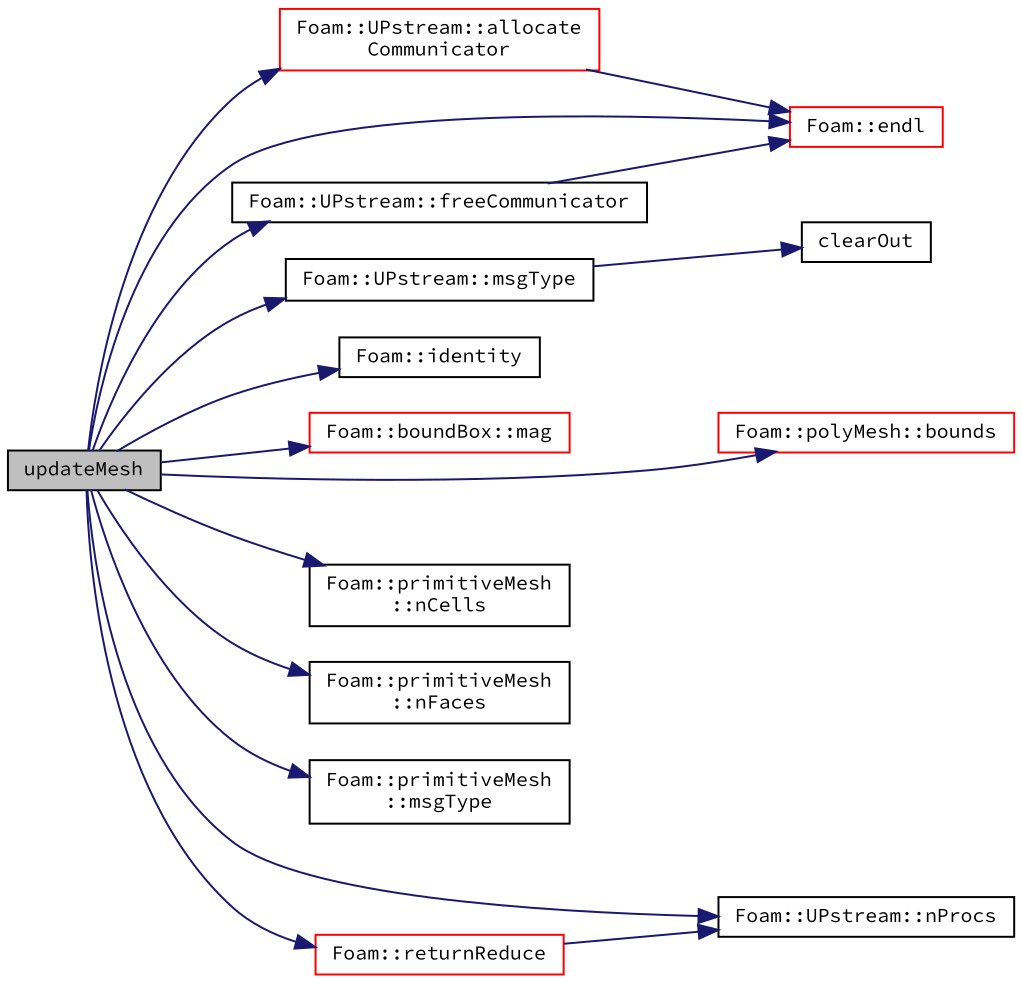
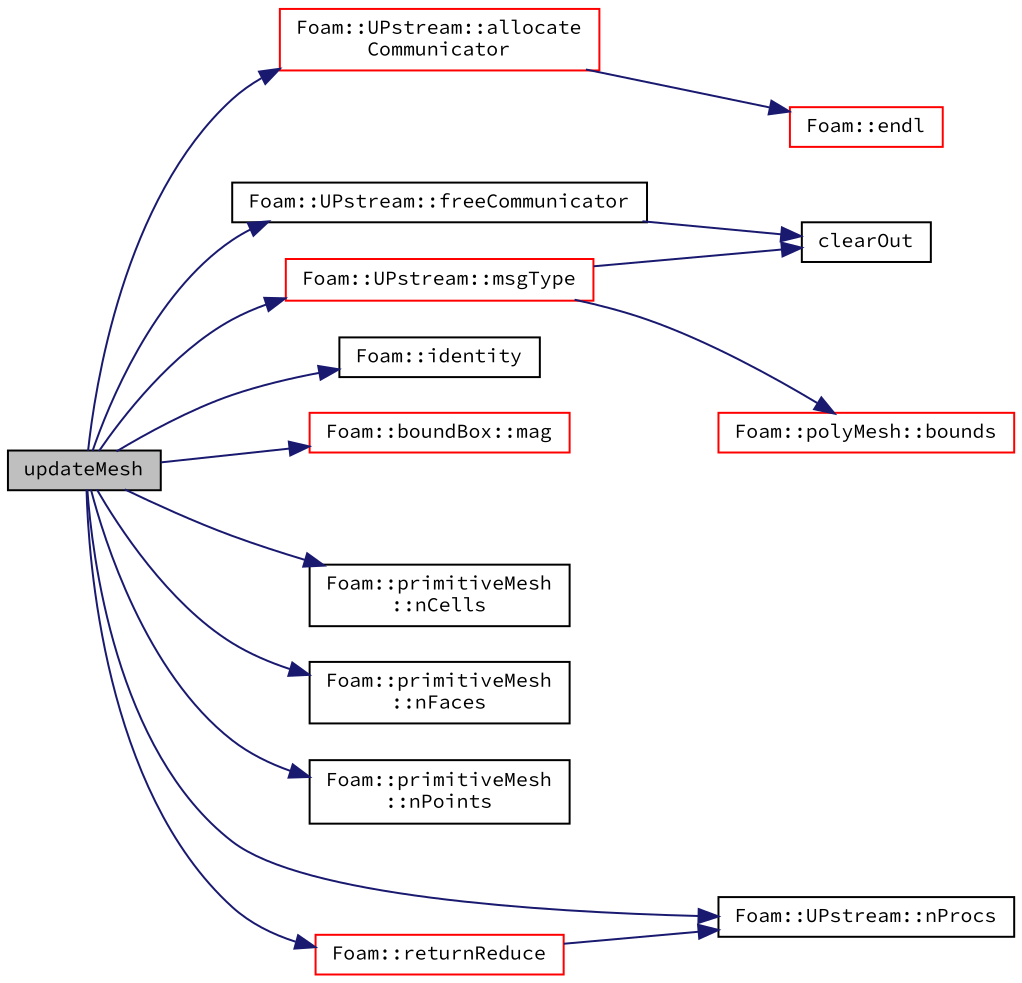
edge "updateMesh" -> "Foam::endl": removed
edge "Foam::UPstream::freeCommunicator" -> "Foam::endl": now "Foam::UPstream::freeCommunicator" -> "clearOut"
node "Foam::UPstream::msgType": color black -> red
edge "updateMesh" -> "Foam::polyMesh::bounds": now "Foam::UPstream::msgType" -> "Foam::polyMesh::bounds"
node "Foam::primitiveMesh ::msgType": label "Foam::primitiveMesh ::msgType" -> "Foam::primitiveMesh ::nPoints"
